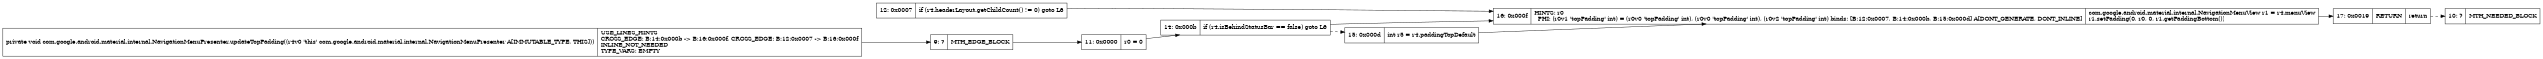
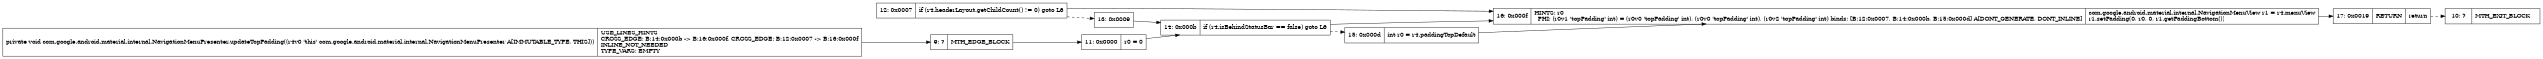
node "10: ?": text "MTH_NEEDED_BLOCK" -> "MTH_EXIT_BLOCK"
node "13: 0x0009": added
node "15: 0x000d": text "int r5 = r4.paddingTopDefault" -> "int r0 = r4.paddingTopDefault"
